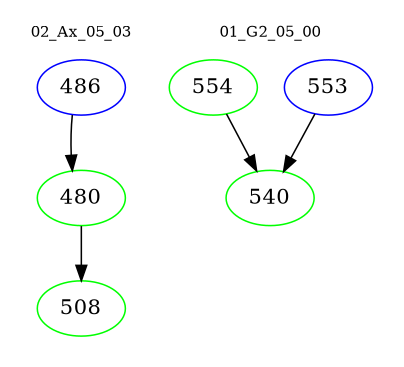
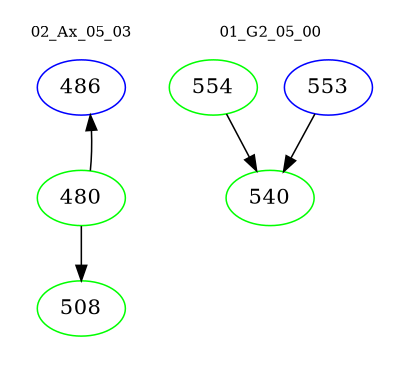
edge "486" -> "480": reversed
